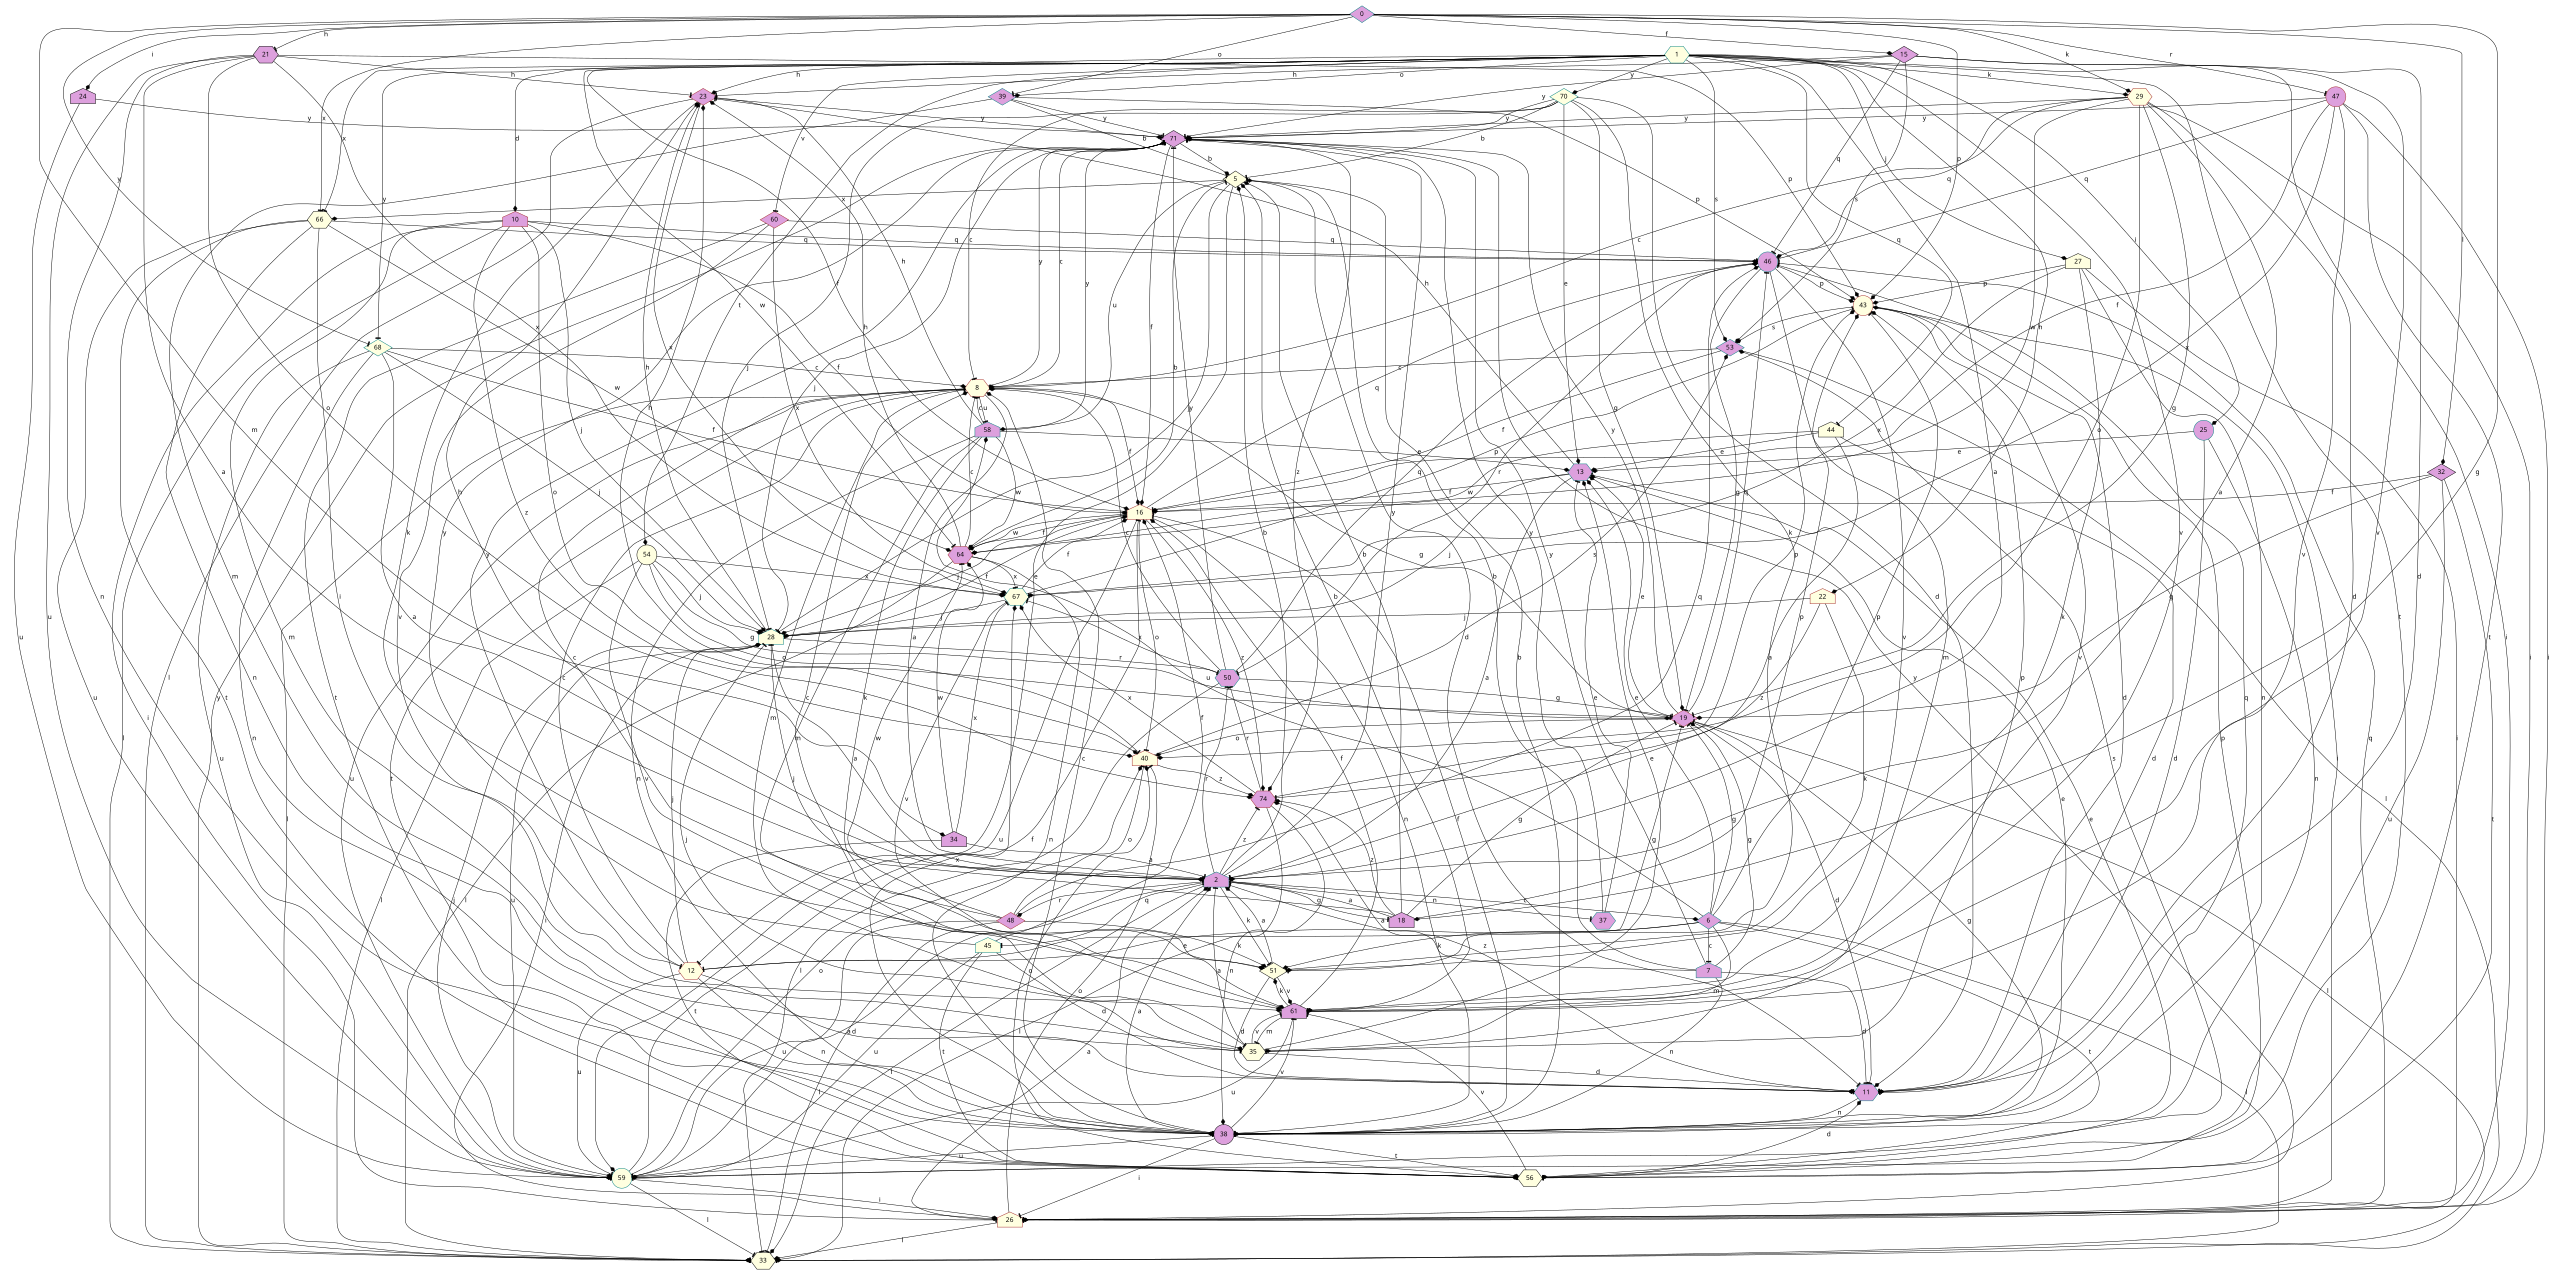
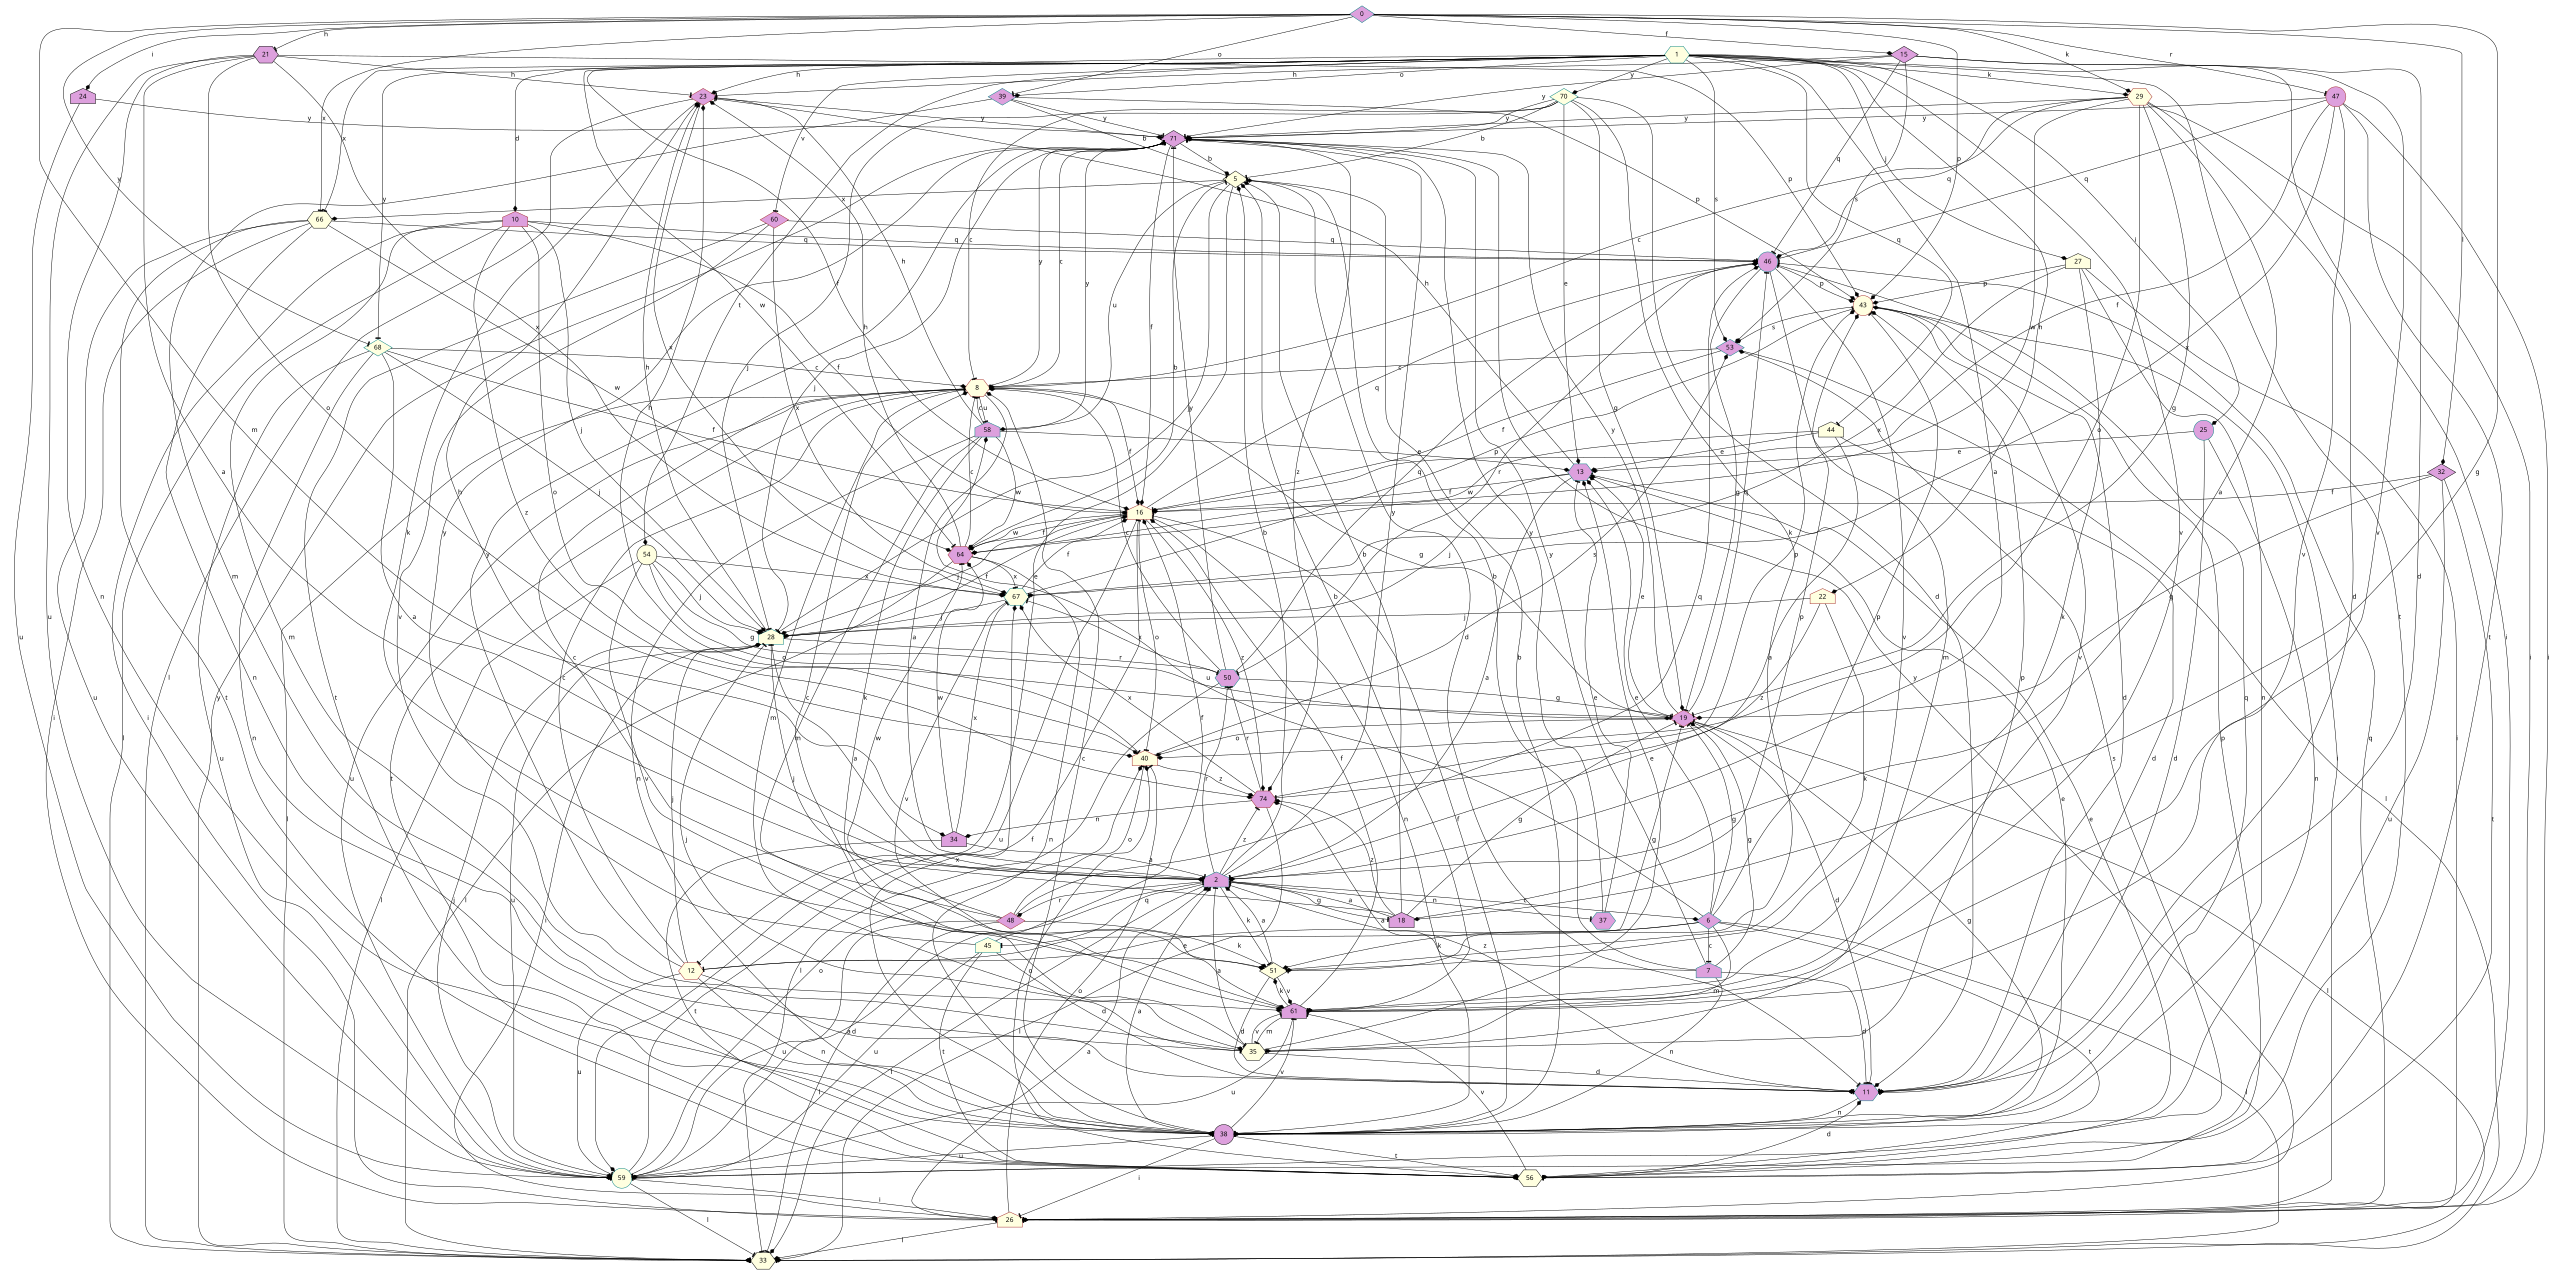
edge "66" -> "12": now "66" -> "26"
edge "74" -> "38": now "74" -> "34"
